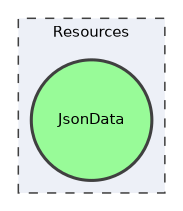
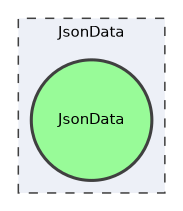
cluster "Resources": label "Resources" -> "JsonData"
